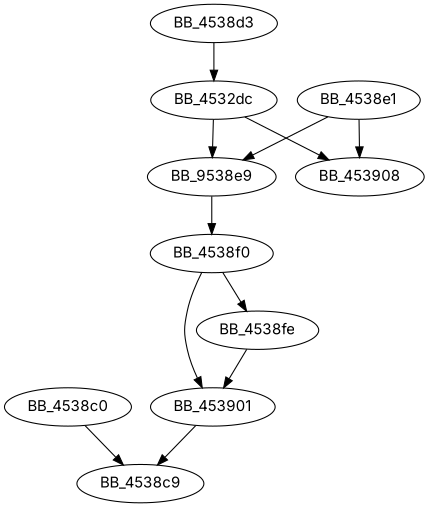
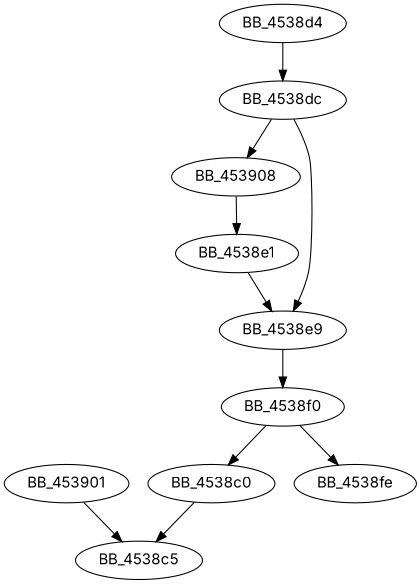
node "BB_4538d3": label "BB_4538d3" -> "BB_4538d4"
node "BB_4532dc": label "BB_4532dc" -> "BB_4538dc"
edge "BB_4538e1" -> "BB_453908": reversed
node "BB_9538e9": label "BB_9538e9" -> "BB_4538e9"
edge "BB_4538f0" -> "BB_453901": now "BB_4538f0" -> "BB_4538c0"
edge "BB_4538fe" -> "BB_453901": removed
node "BB_4538c9": label "BB_4538c9" -> "BB_4538c5"
